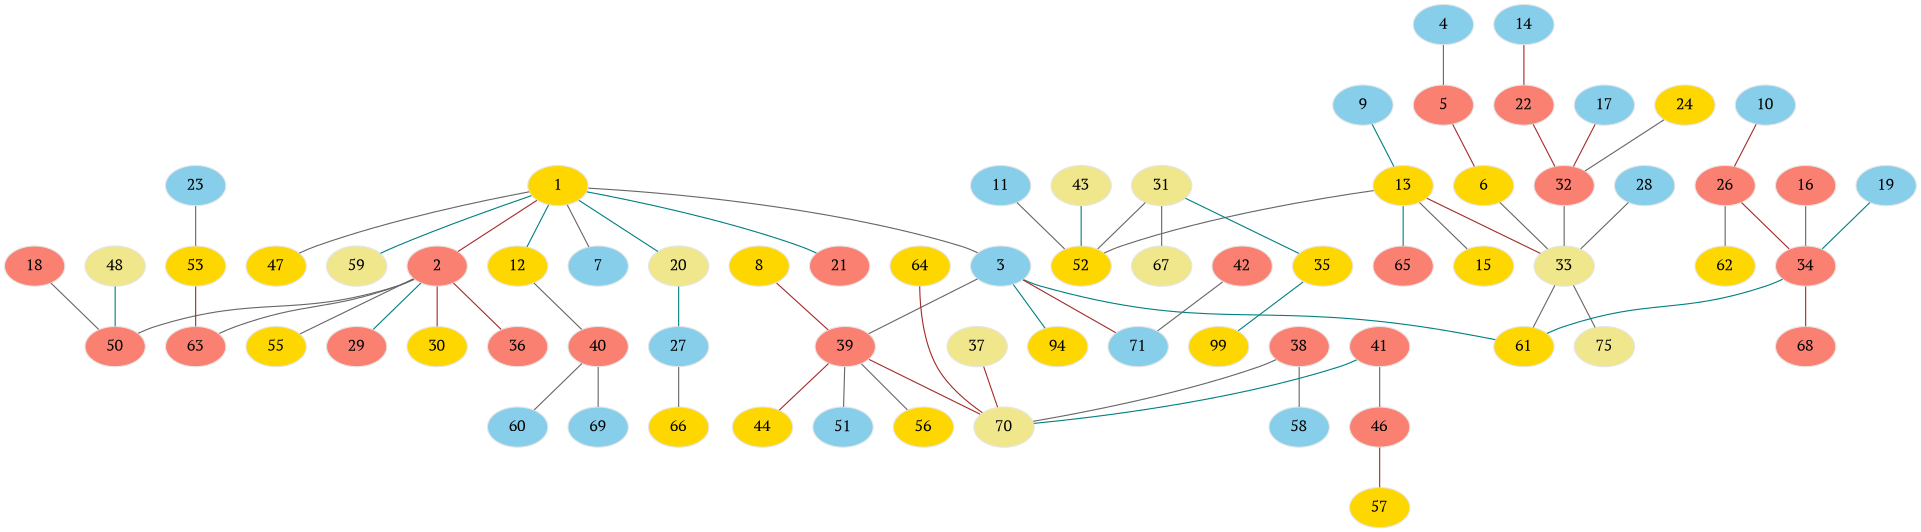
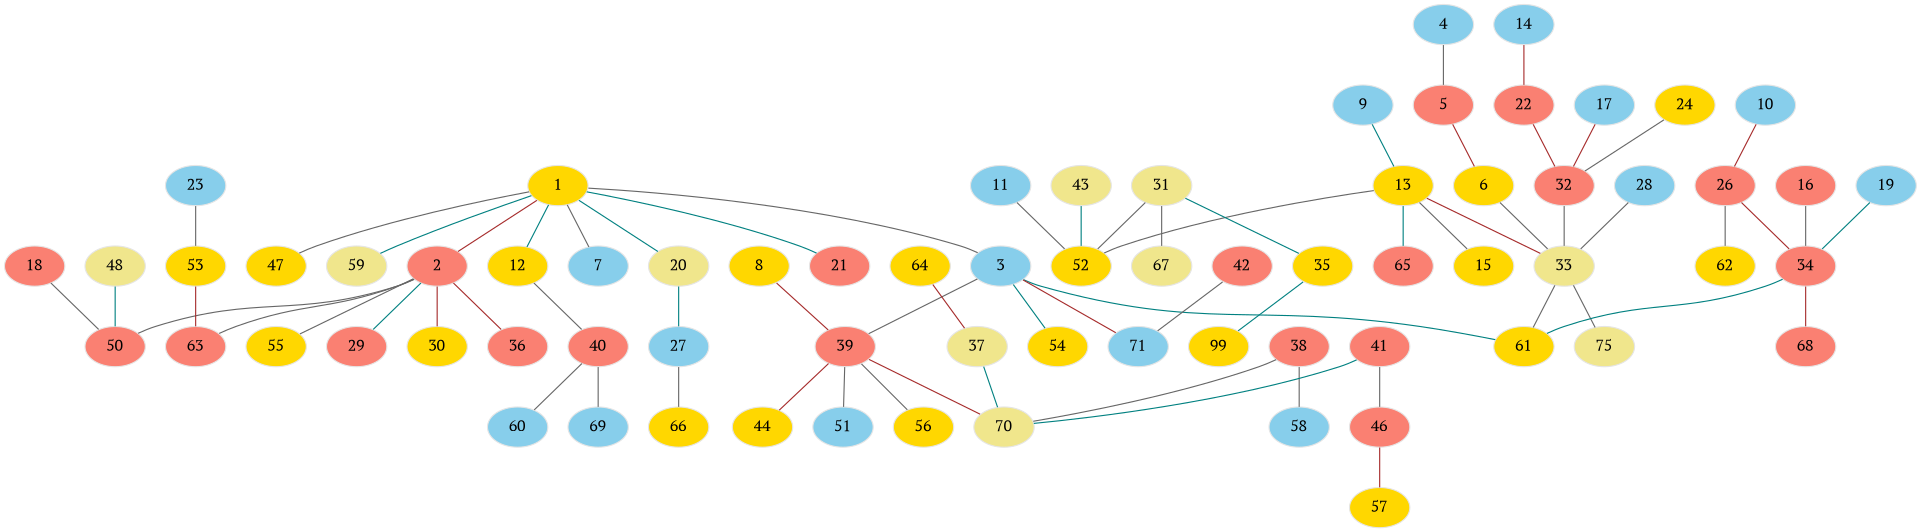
node "94": label "94" -> "54"
edge "64" -- "70": now "64" -- "37"
edge "37" -- "70": color brown -> teal
